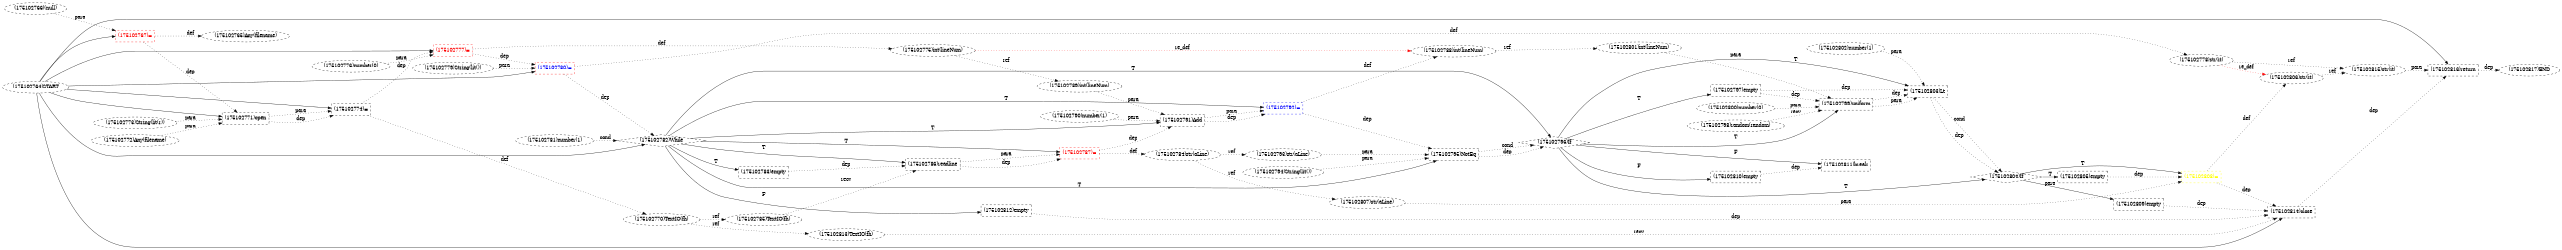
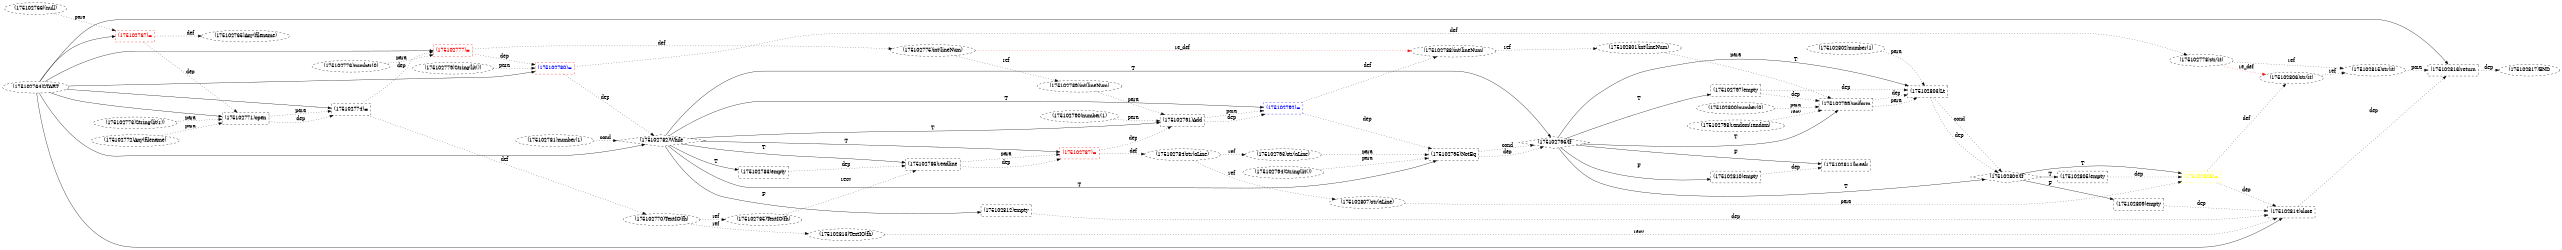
edge "(175102804)If" -> "(175102809)empty": label "para" -> "F"
